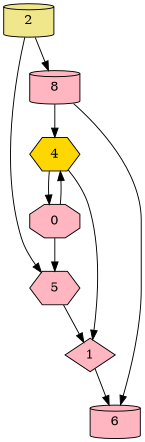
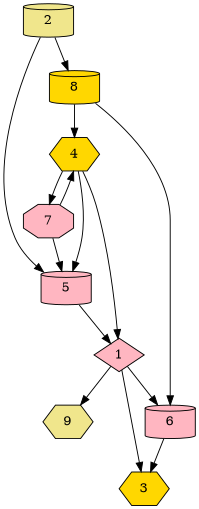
node "8": fillcolor lightpink -> gold
edge "4" -> "5": added
node "0": label "0" -> "7"
node "5": shape hexagon -> cylinder
node "9": added
node "3": added
